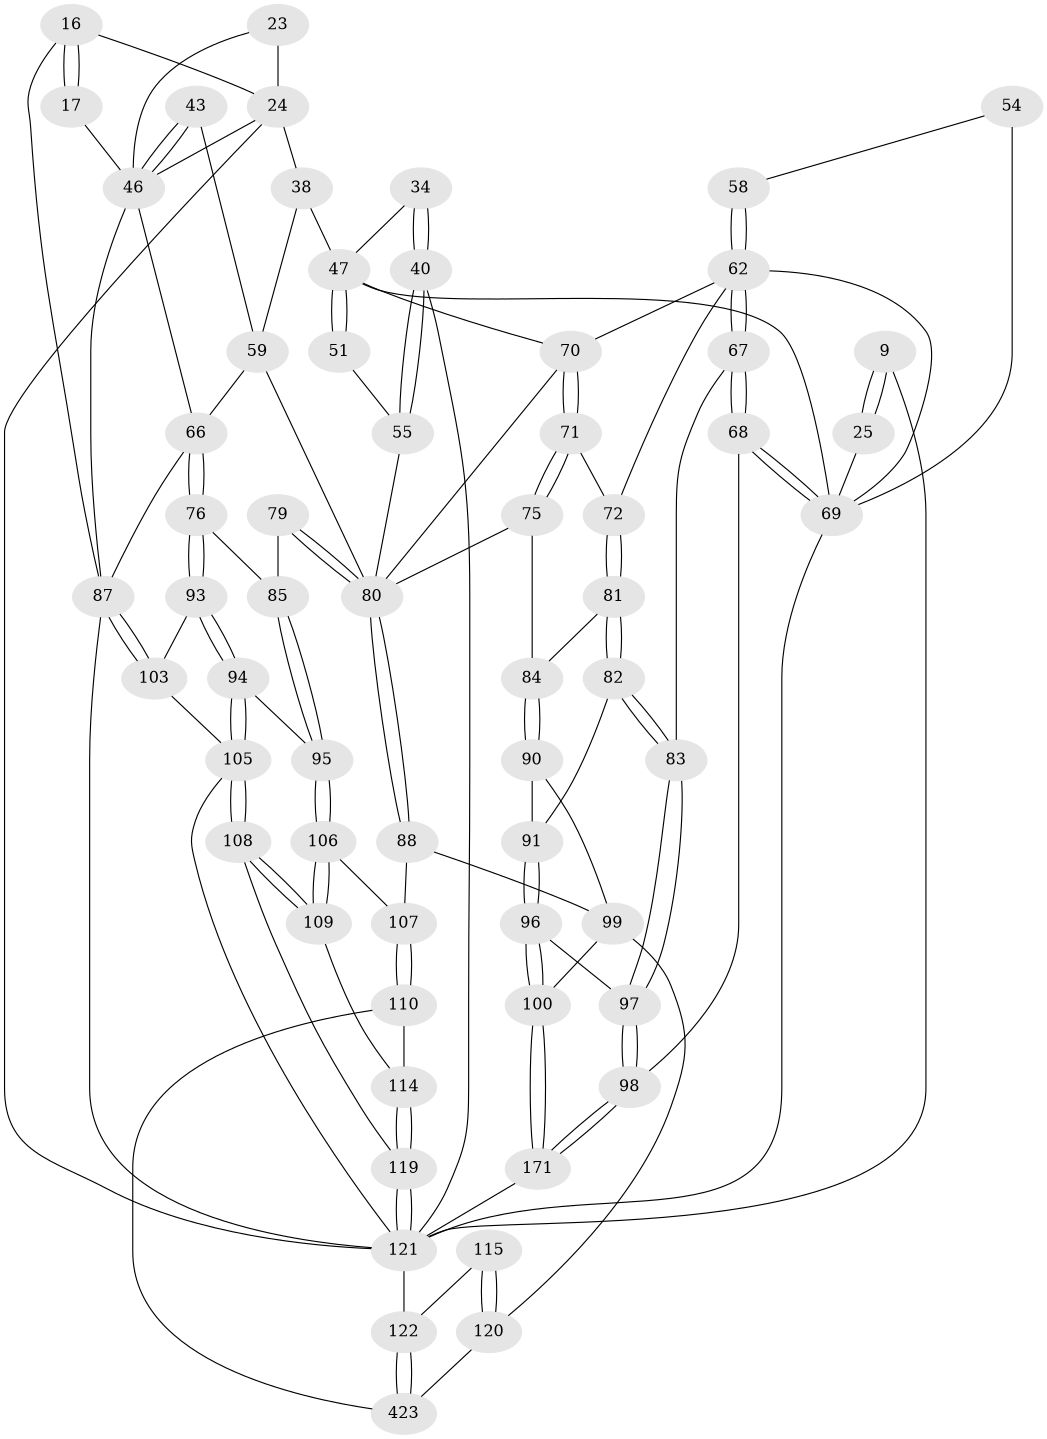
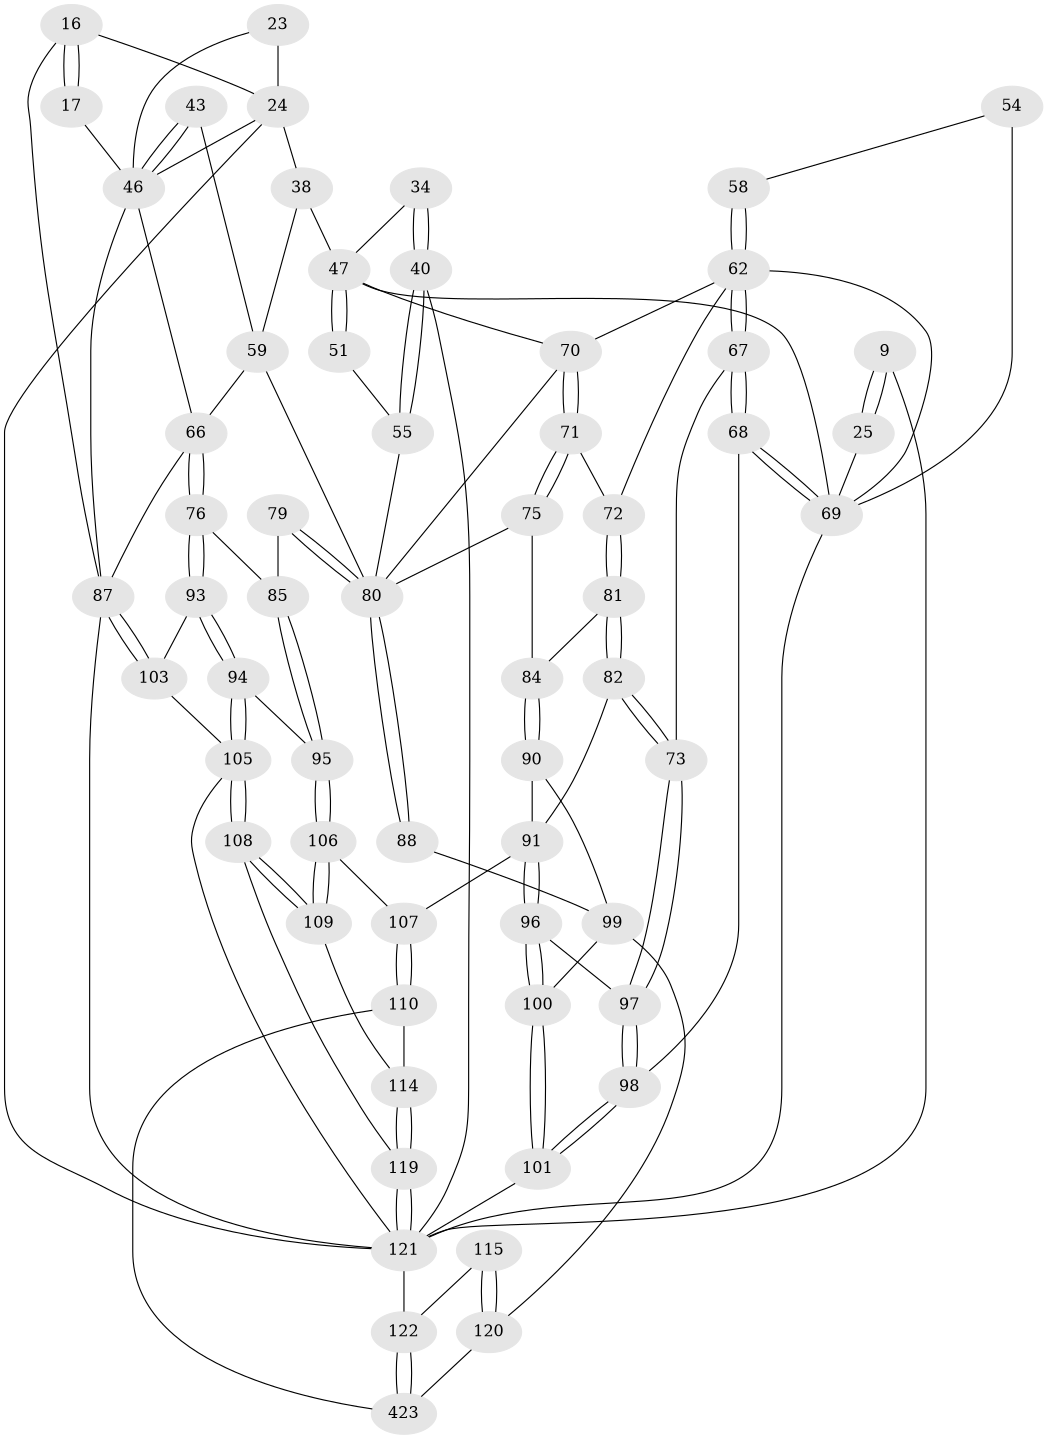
node "83": label "83" -> "73"
edge "88" -- "107": now "91" -- "107"
node "171": label "171" -> "101"
